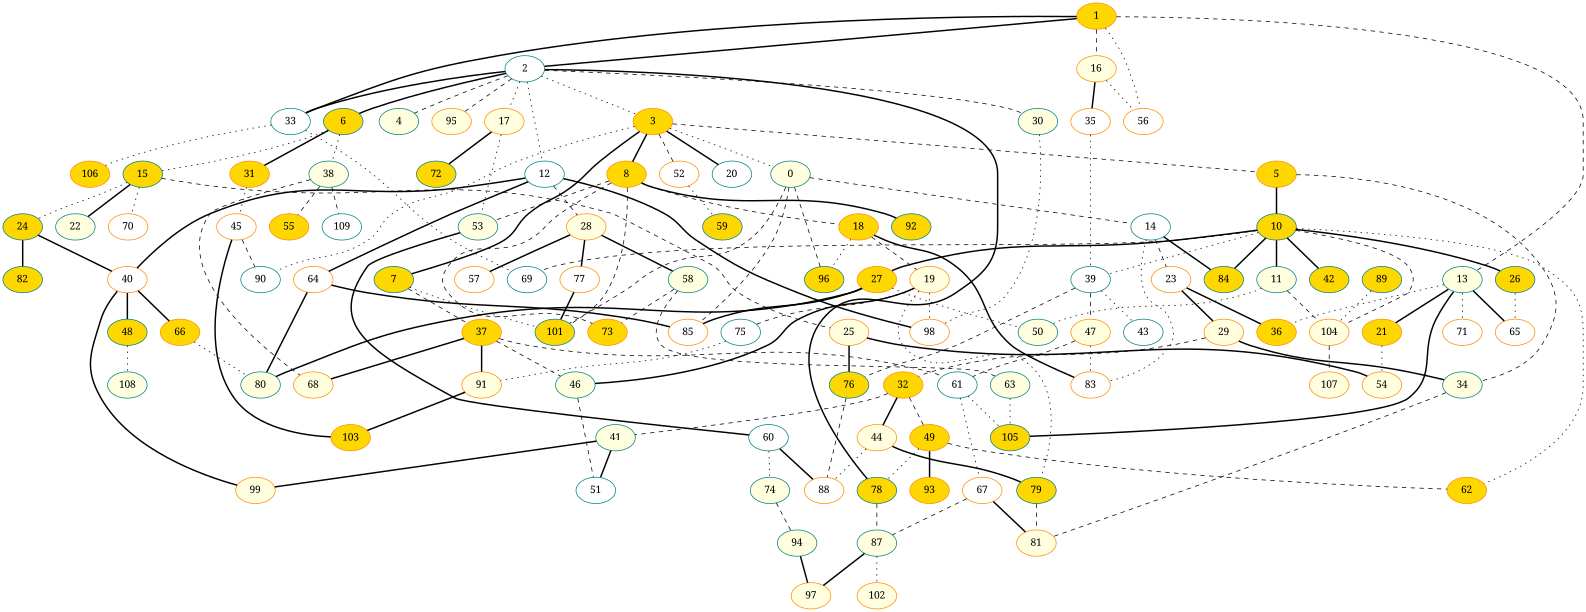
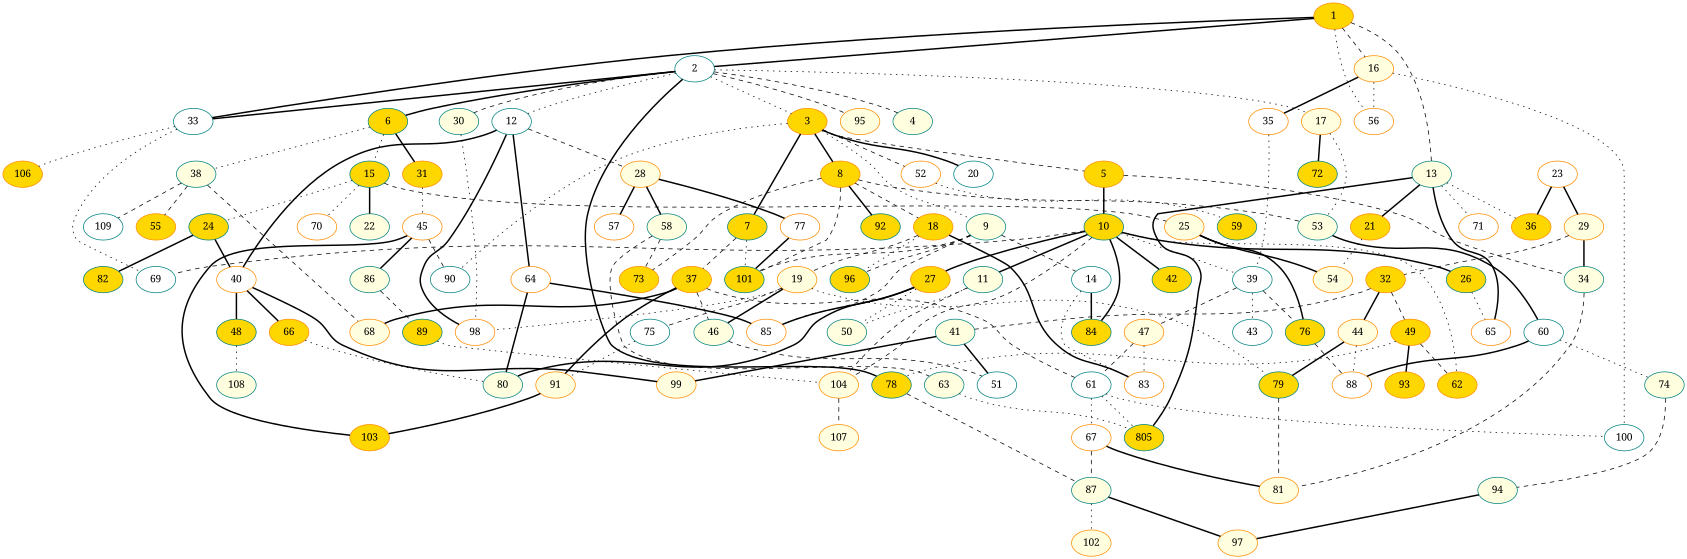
node "0": label "0" -> "9"
edge "14" -- "23": removed
node "86": added
node "105": label "105" -> "805"
node "100": added
